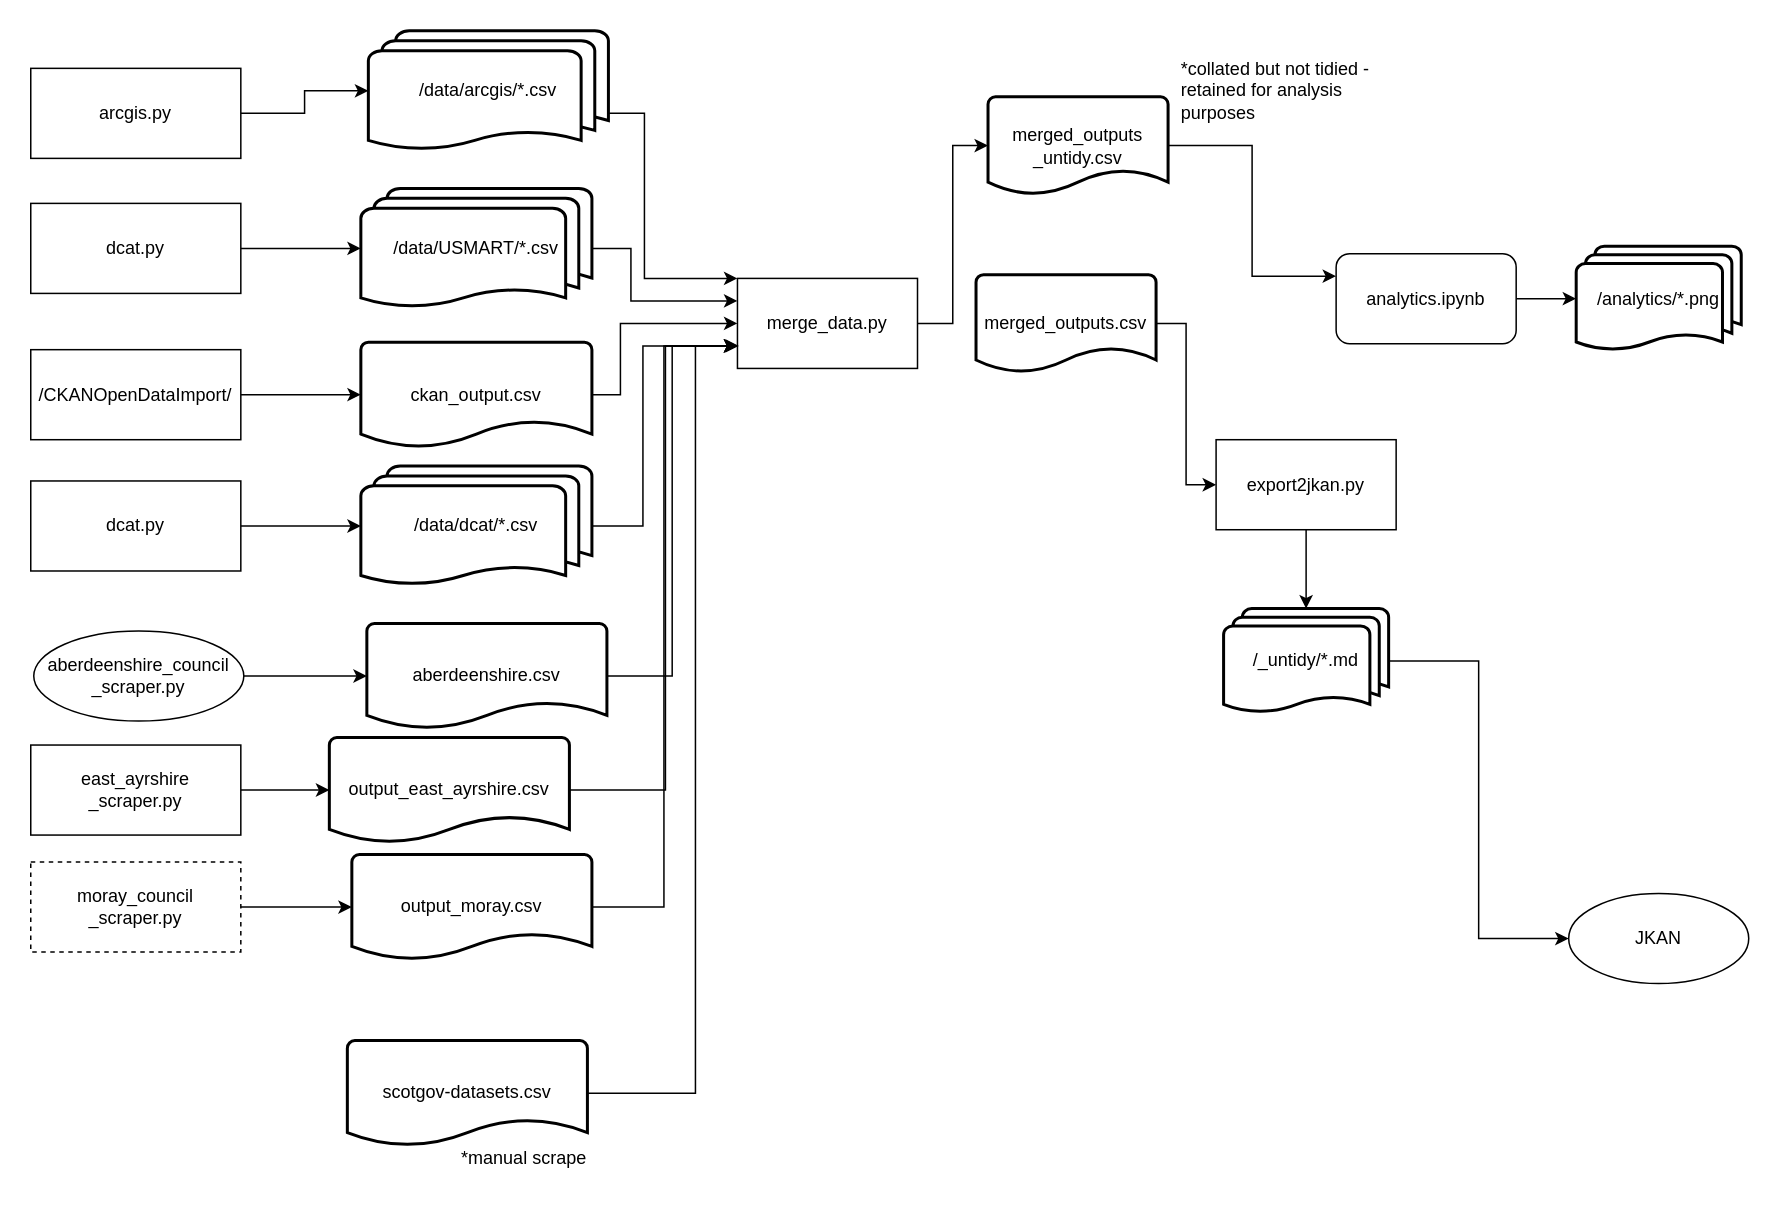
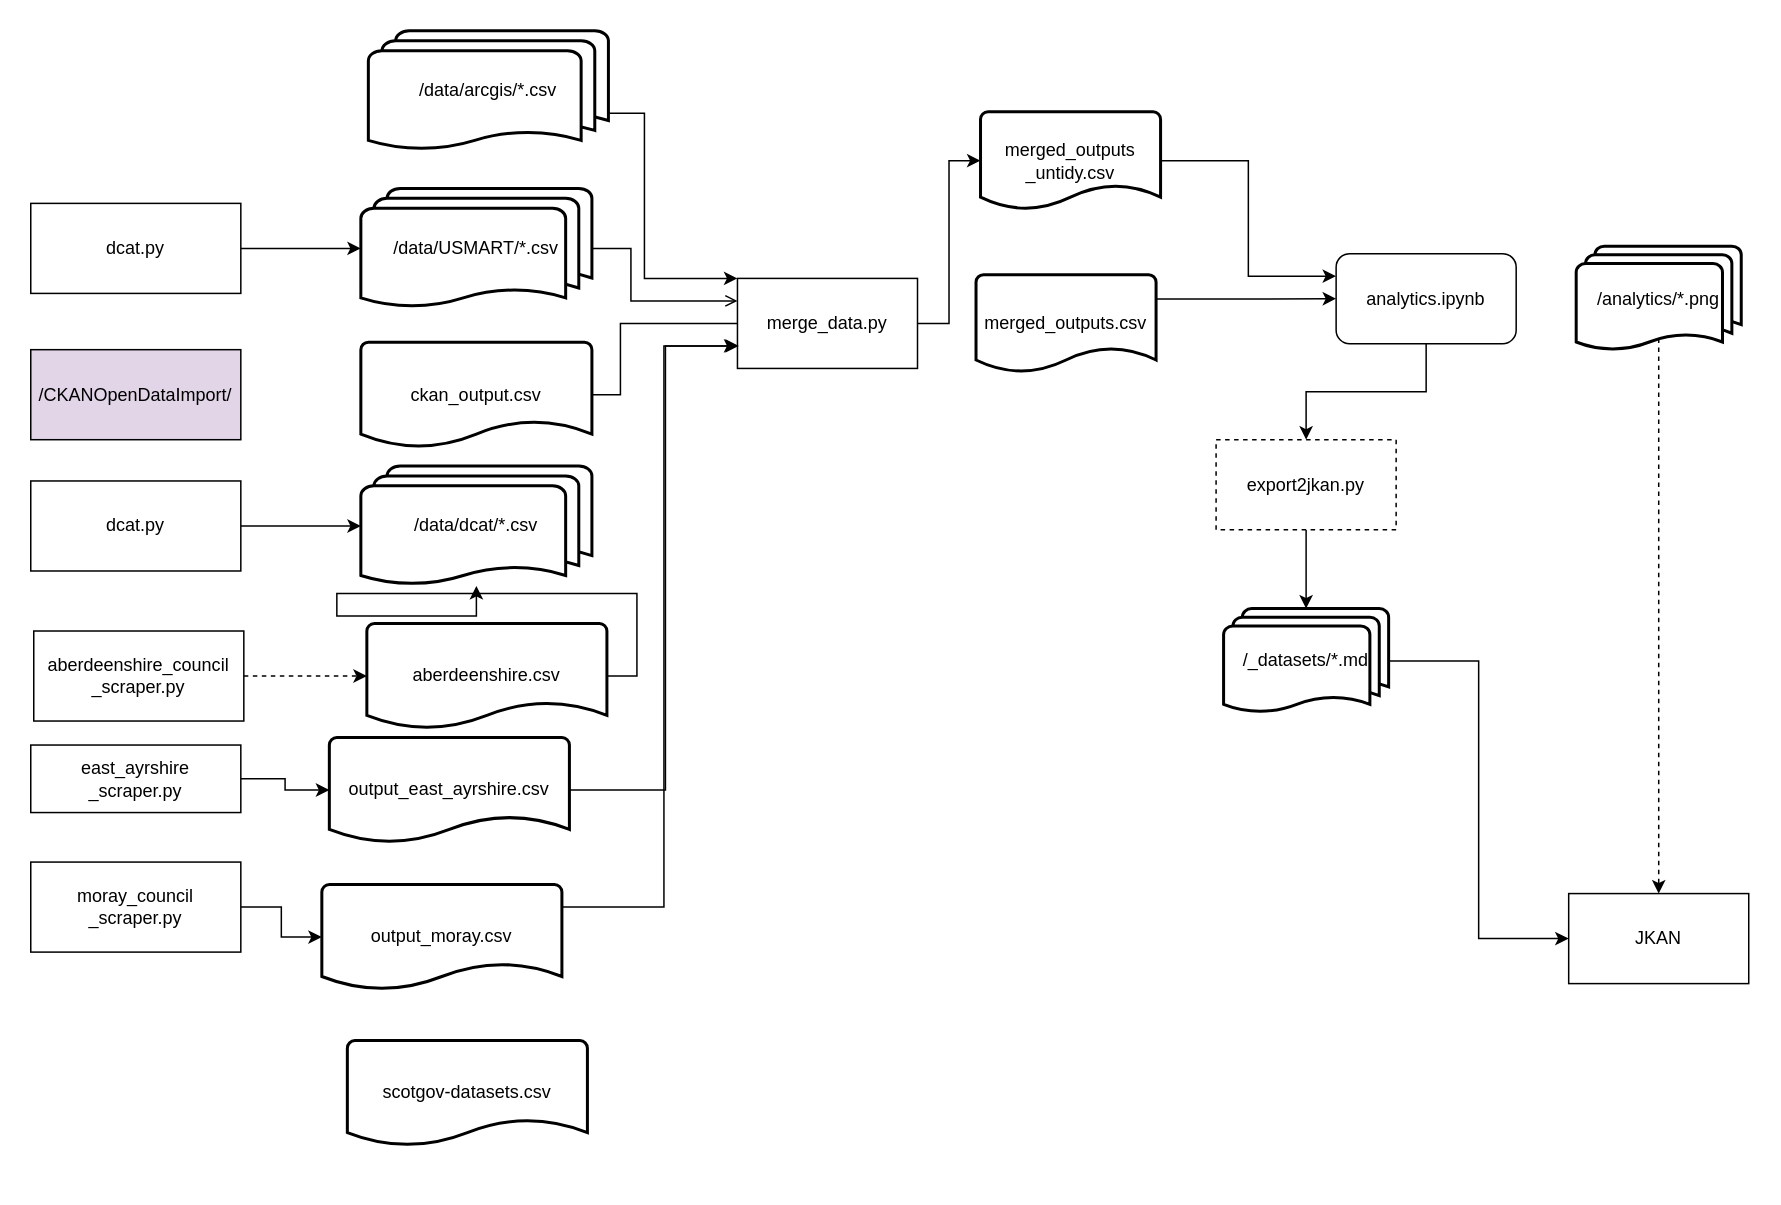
node "*collated but not tidied - retained for analysis purposes": removed
edge "arcgis.py" -> "/data/arcgis/*.csv": removed
node "arcgis.py": removed
node "merged_outputs _untidy.csv": moved (1078, 146) -> (1070, 161)
edge "merged_outputs.csv" -> "analytics.ipynb": added
edge "analytics.ipynb" -> "/analytics/*.png": now "analytics.ipynb" -> "export2jkan.py"
edge "/data/USMART/*.csv" -> "merge_data.py": arrowhead classic -> open
edge "ckan_output.csv" -> "merge_data.py": arrowhead classic -> none
node "/CKANOpenDataImport/": fillcolor #ffffff -> #e1d5e7
edge "/CKANOpenDataImport/" -> "ckan_output.csv": removed
edge "merged_outputs.csv" -> "export2jkan.py": removed
edge "/data/dcat/*.csv" -> "merge_data.py": removed
node "export2jkan.py": style solid -> dashed
edge "aberdeenshire.csv" -> "merge_data.py": now "aberdeenshire.csv" -> "/data/dcat/*.csv"
edge "/analytics/*.png" -> "JKAN": added
node "/_untidy/*.md": label "/_untidy/*.md" -> "/_datasets/*.md"
node "aberdeenshire_council _scraper.py": shape ellipse -> rectangle
edge "aberdeenshire_council _scraper.py" -> "aberdeenshire.csv": style solid -> dashed
edge "scotgov-datasets.csv" -> "merge_data.py": removed
node "east_ayrshire _scraper.py": size 210x90 -> 210x68
node "moray_council _scraper.py": style dashed -> solid
node "output_moray.csv": moved (472, 907) -> (442, 937)
node "JKAN": shape ellipse -> rectangle
node "*manual scrape": removed
